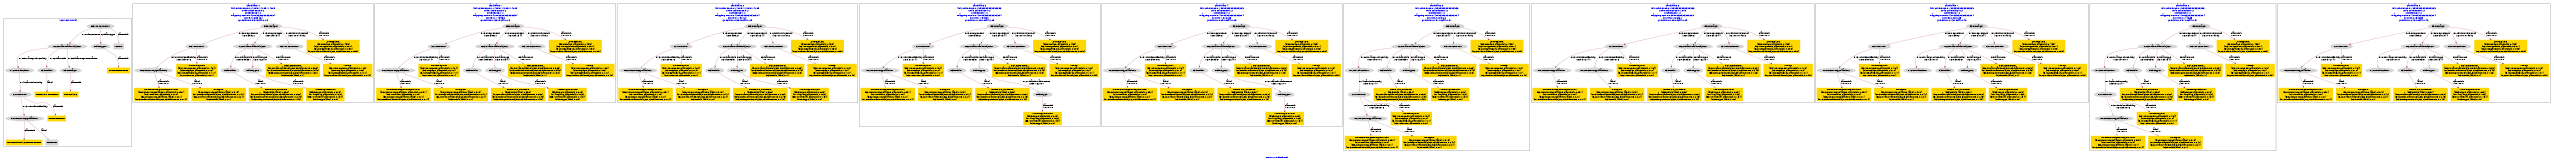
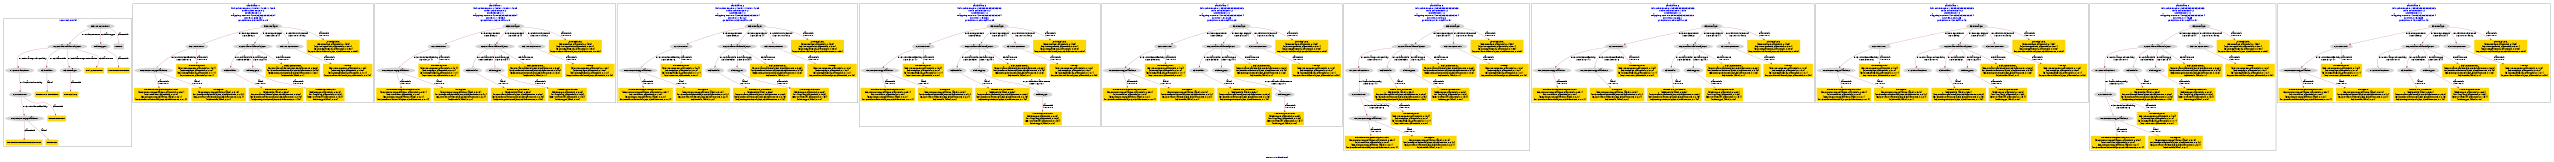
node "DESCRIPTION": added
node "TYPE_TYPE_URI": label "TYPE_TYPE_URI" -> "VIDEO_TYPE_URI"
node "AUTHOR_DESCRIPTION_URI": label "AUTHOR_DESCRIPTION_URI" -> "AUTHOR_APPELLATION_URI"
node "AUTHOR": fillcolor lightgray -> gold
